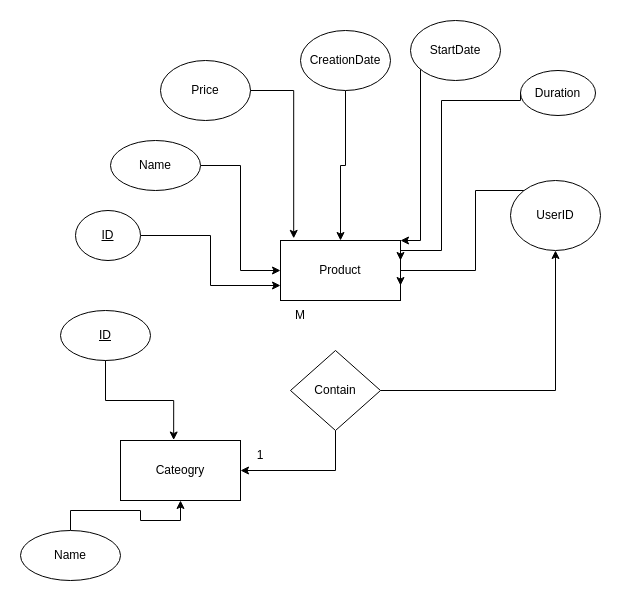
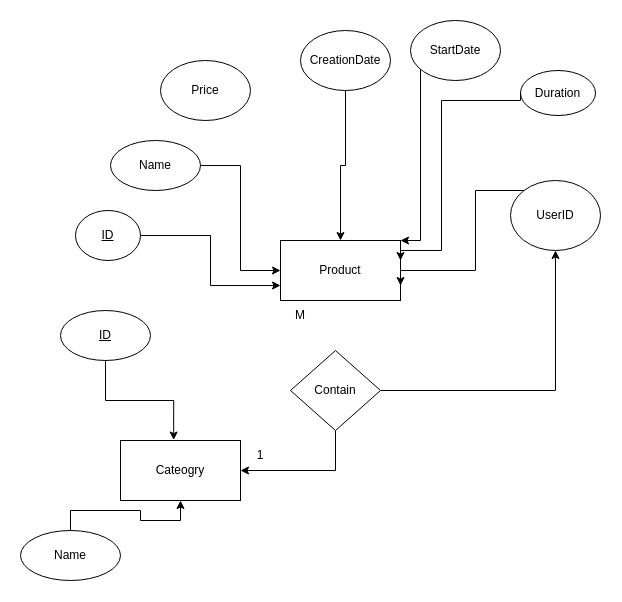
edge "Price" -> "Product": removed
